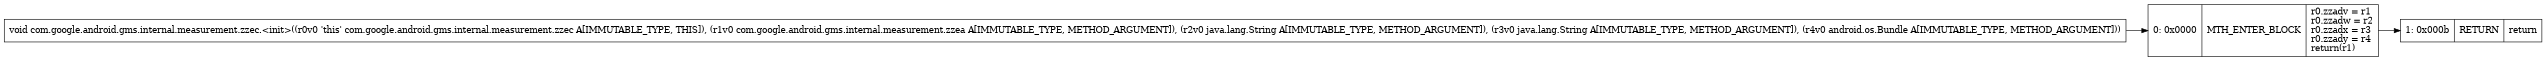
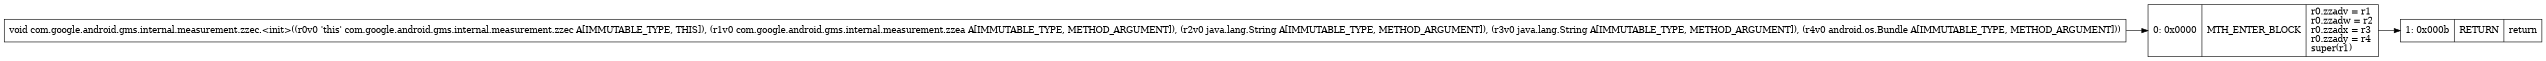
node "0: 0x0000": text "return(r1)" -> "super(r1)"
